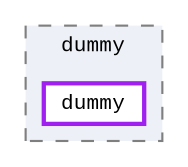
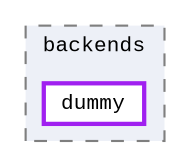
cluster "dummy": label "dummy" -> "backends"
